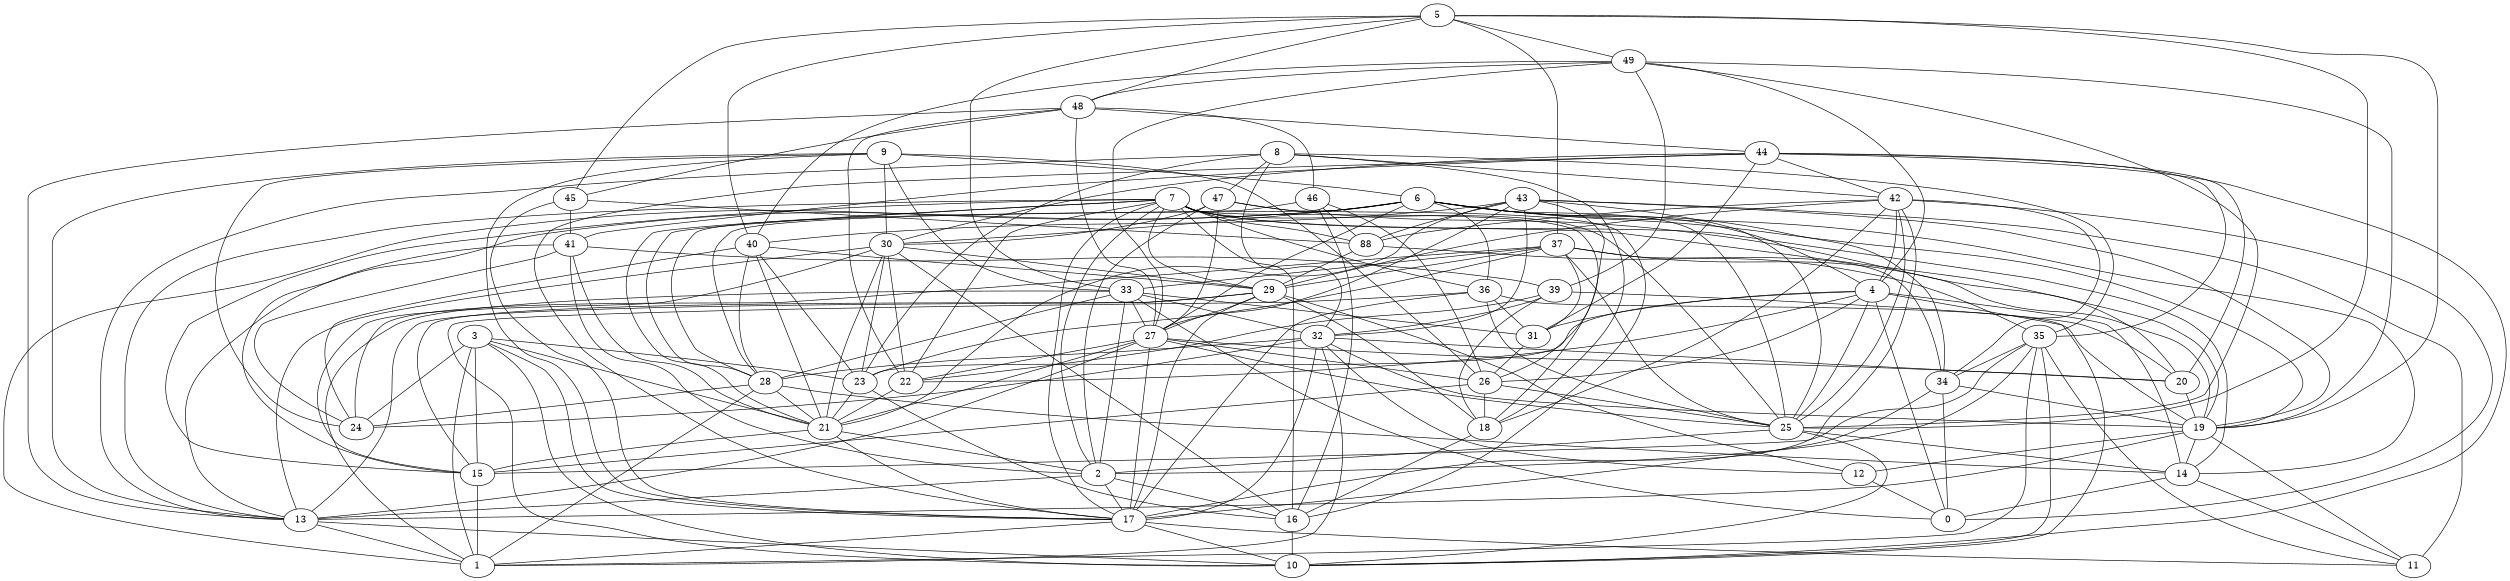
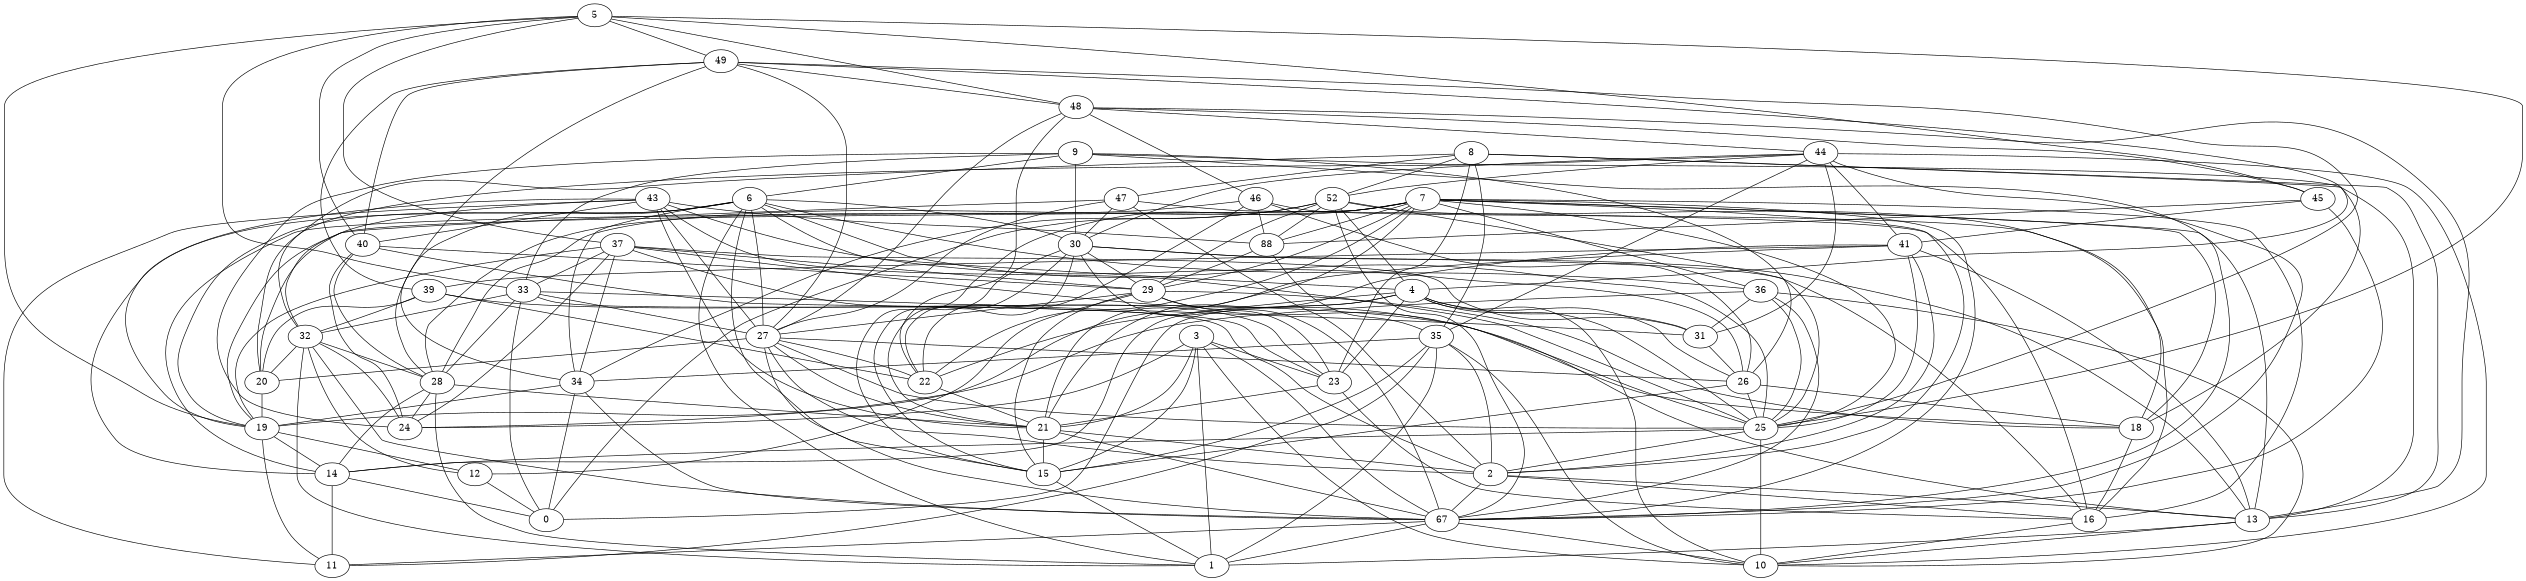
edge "49" -- "19": now "49" -- "34"
node "42": label "42" -> "52"
edge "46" -- "22": added
edge "33" -- "1": removed
edge "40" -- "21": removed
edge "41" -- "25": added
edge "32" -- "19": removed
edge "27" -- "13": now "27" -- "2"
edge "19" -- "13": removed
node "17": label "17" -> "67"
